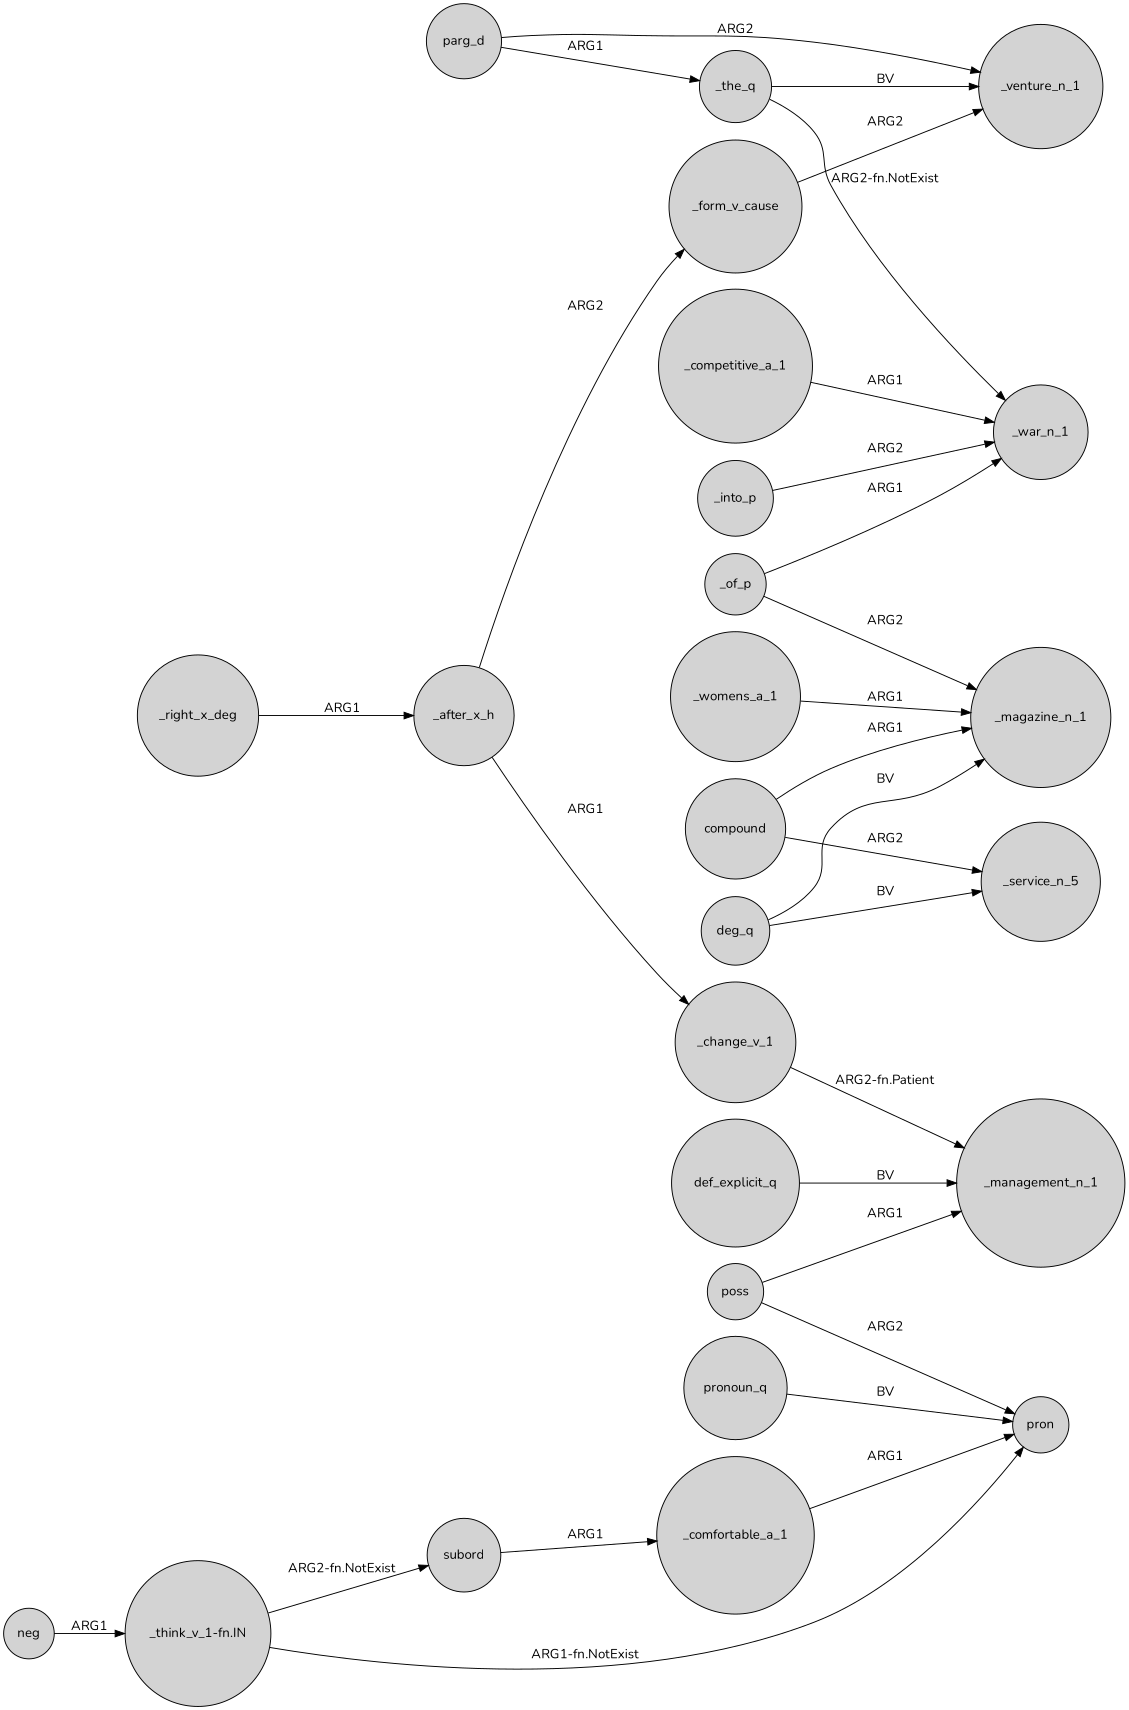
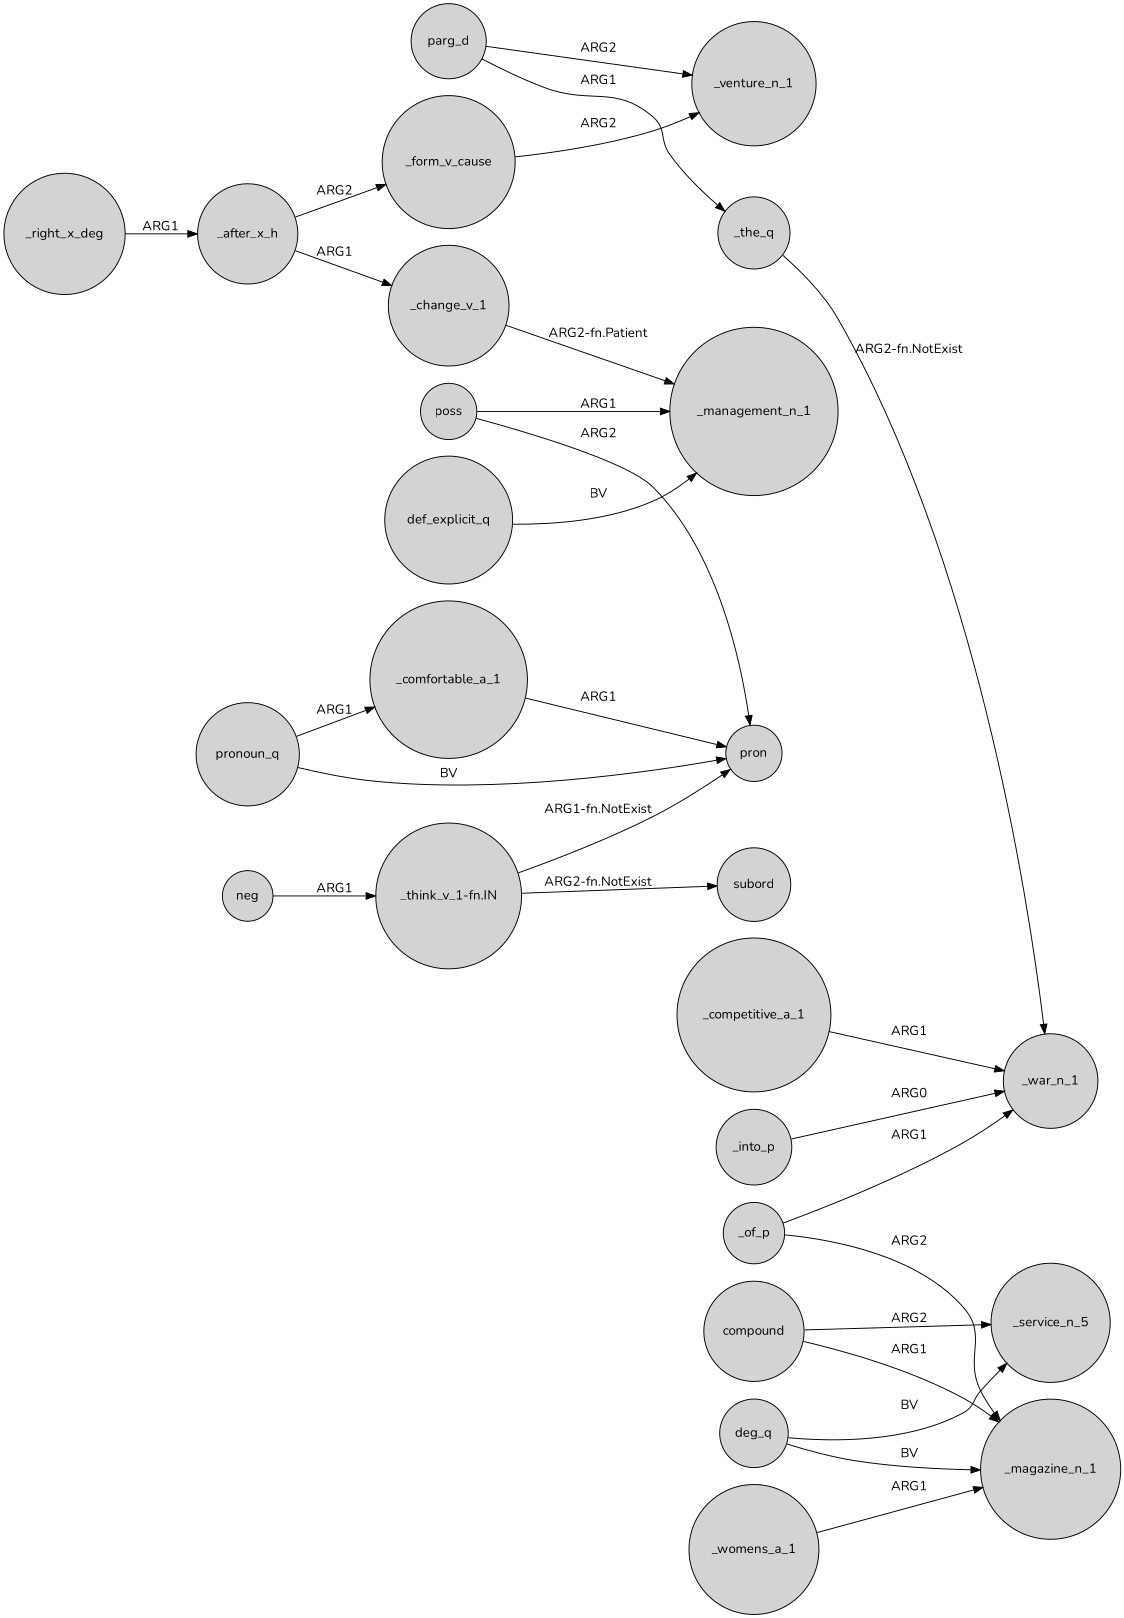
edge "_the_q" -> "_venture_n_1": removed, label "BV"
edge "_into_p" -> "_war_n_1": label "ARG2" -> "ARG0"
edge "subord" -> "_comfortable_a_1": now "pronoun_q" -> "_comfortable_a_1"
